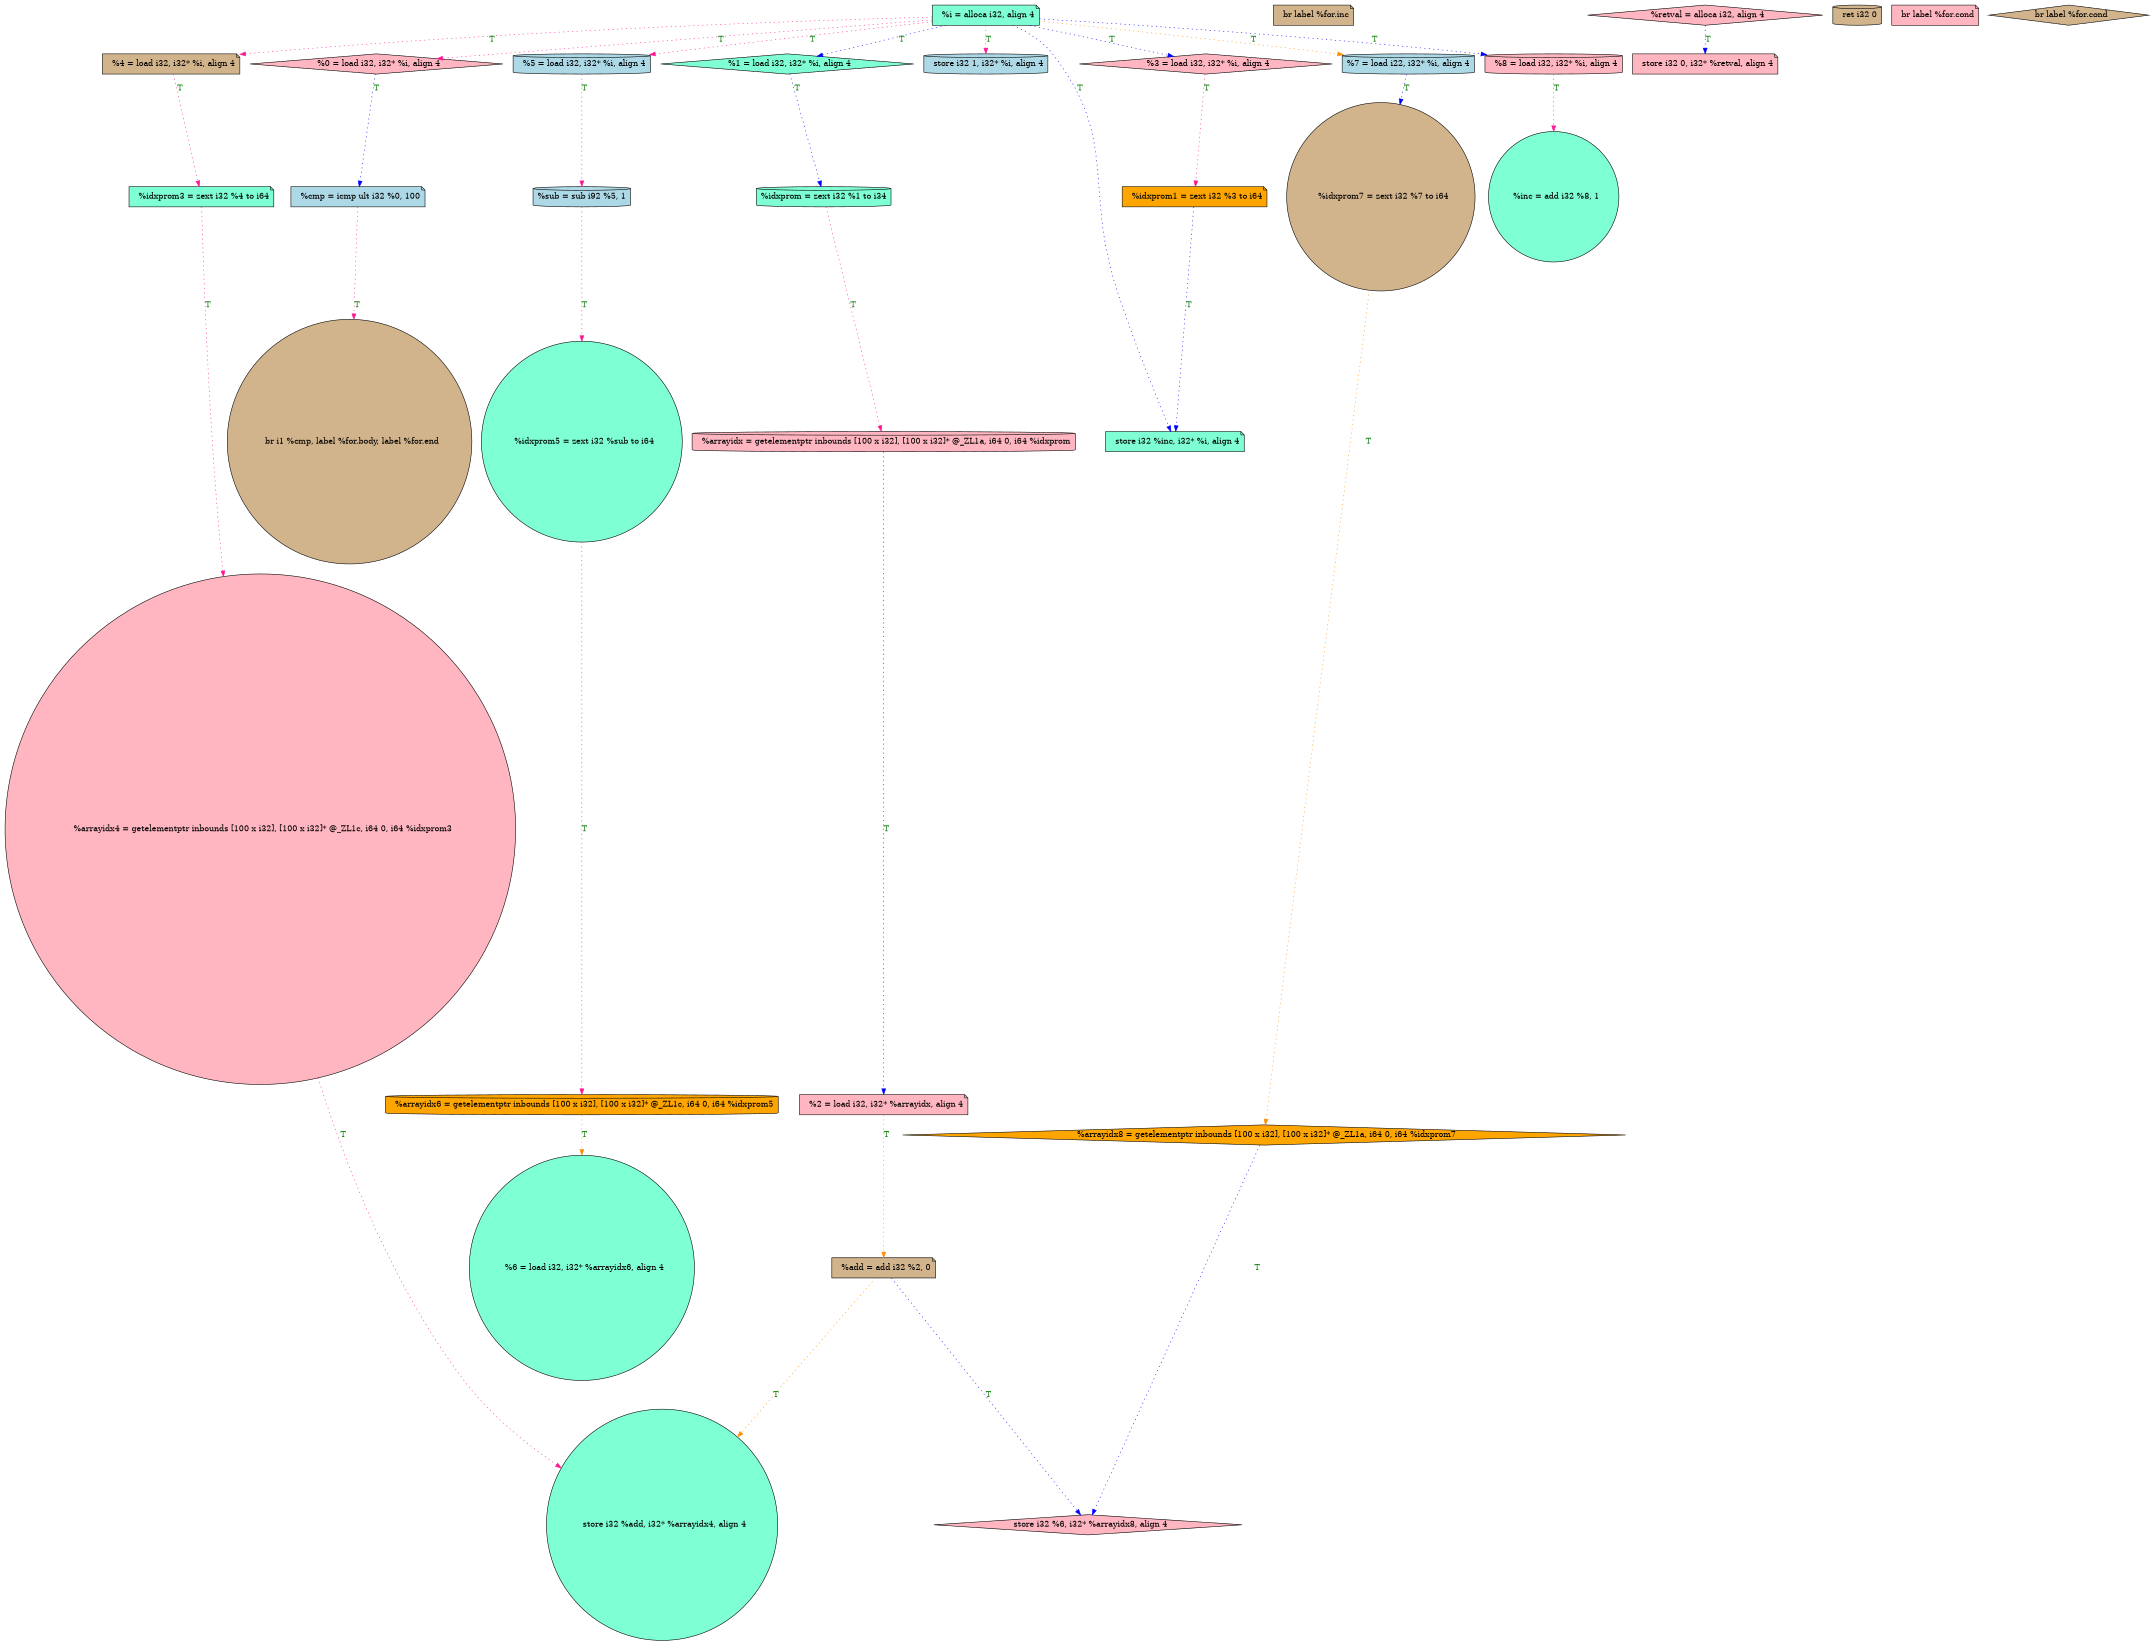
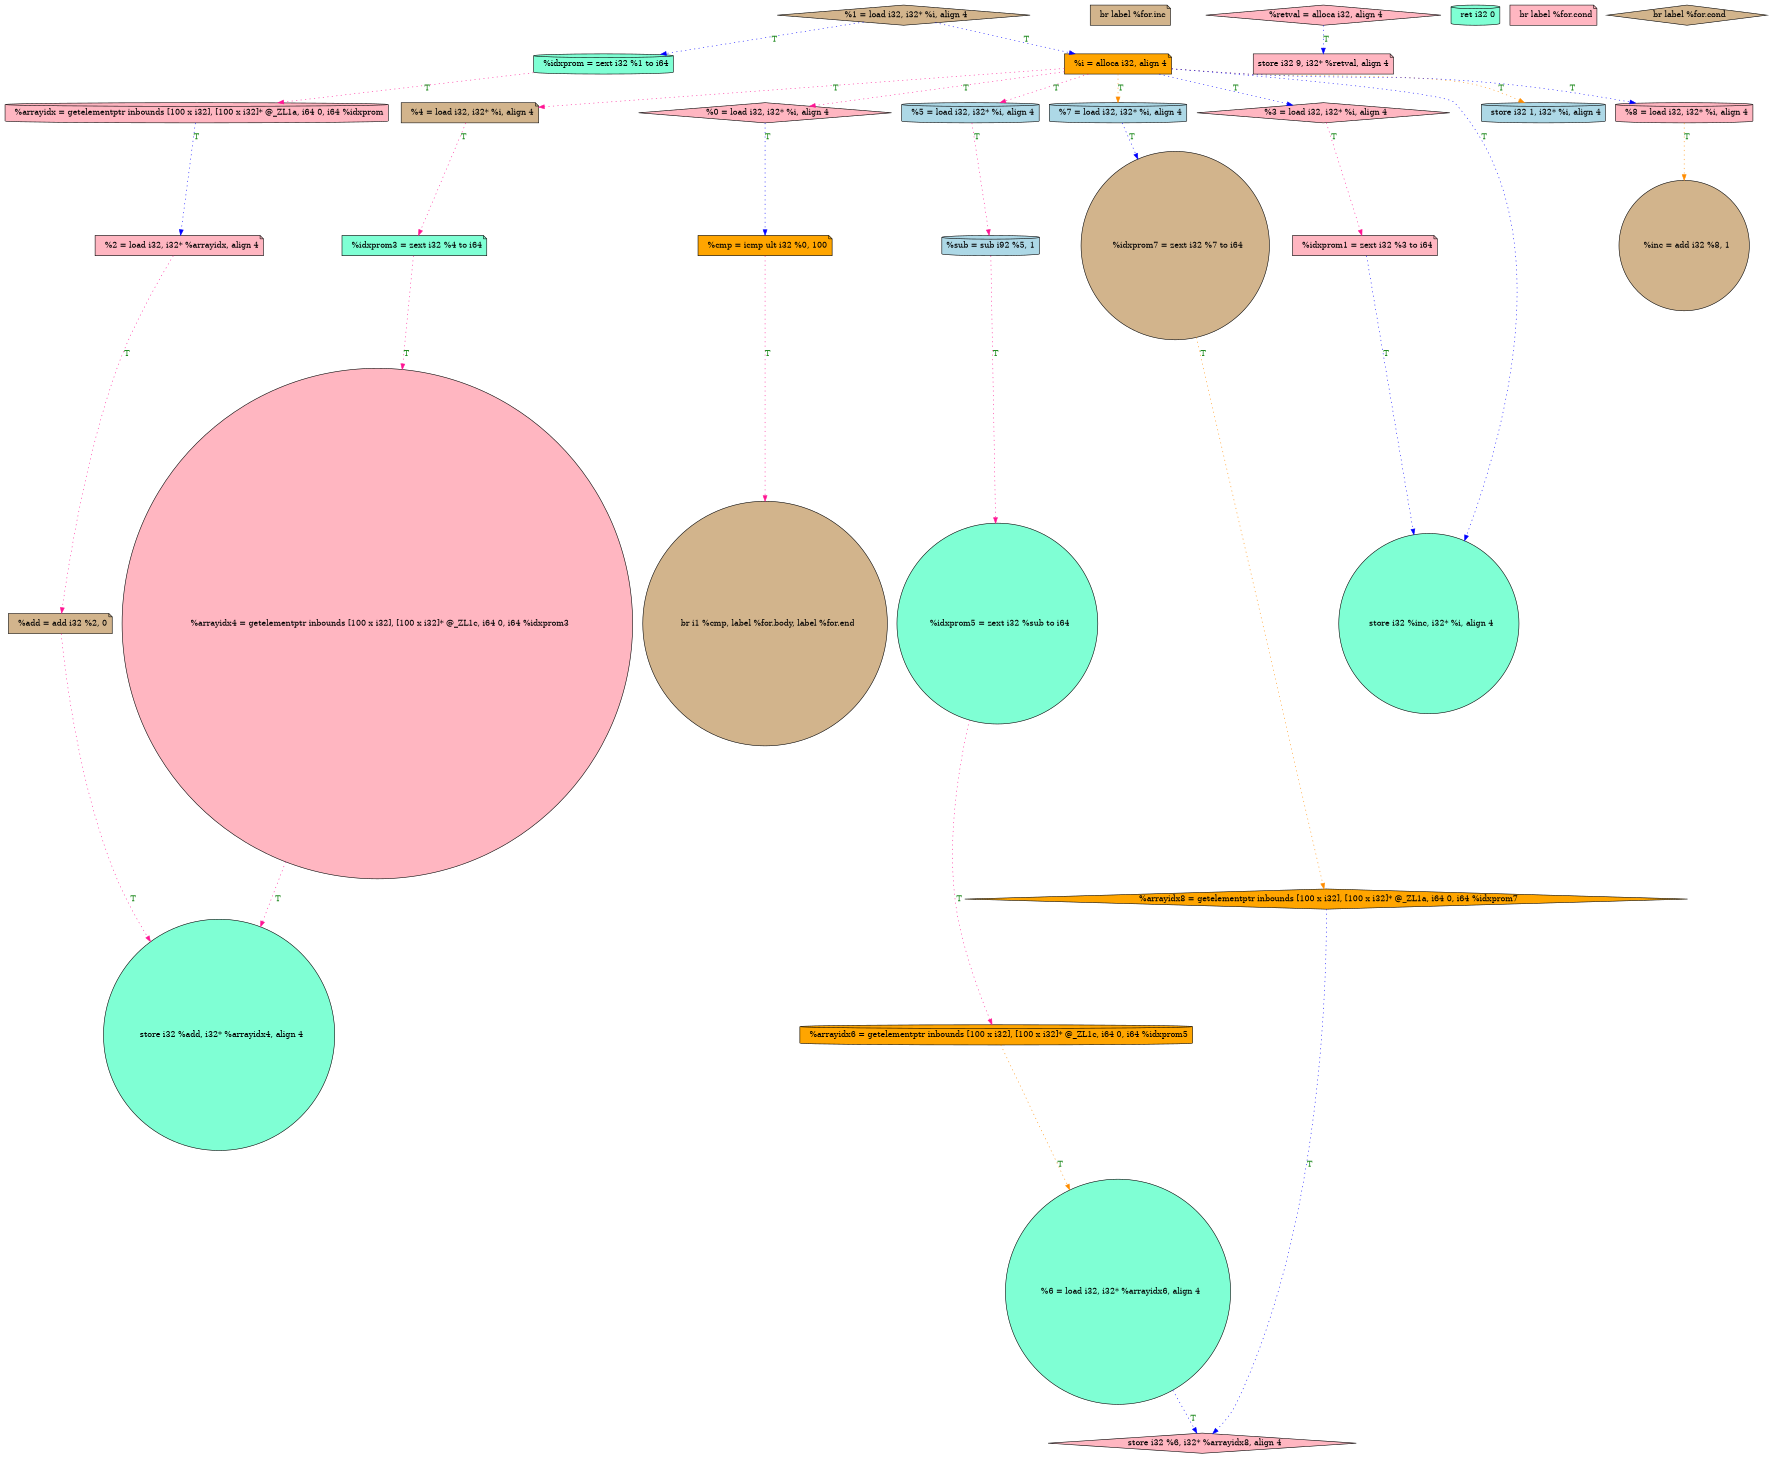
node "%i = alloca i32, align 4": fillcolor aquamarine -> orange
node "ret i32 0": fillcolor tan -> aquamarine
edge "%i = alloca i32, align 4" -> "store i32 1, i32* %i, align 4": color deeppink -> darkorange
edge "%i = alloca i32, align 4" -> "%1 = load i32, i32* %i, align 4": reversed
node "%1 = load i32, i32* %i, align 4": fillcolor aquamarine -> tan
node "%7 = load i22, i32* %i, align 4": label "%7 = load i22, i32* %i, align 4" -> "%7 = load i32, i32* %i, align 4"
node "store i32 0, i32* %retval, align 4": label "store i32 0, i32* %retval, align 4" -> "store i32 9, i32* %retval, align 4"
edge "%8 = load i32, i32* %i, align 4" -> "%inc = add i32 %8, 1": color deeppink -> darkorange
node "%cmp = icmp ult i32 %0, 100": fillcolor lightblue -> orange
node "%idxprom = zext i32 %1 to i34": label "%idxprom = zext i32 %1 to i34" -> "%idxprom = zext i32 %1 to i64"
node "%idxprom1 = zext i32 %3 to i64": fillcolor orange -> lightpink
node "%inc = add i32 %8, 1": fillcolor aquamarine -> tan
node "store i32 %inc, i32* %i, align 4": shape note -> circle
edge "%2 = load i32, i32* %arrayidx, align 4" -> "%add = add i32 %2, 0": color darkorange -> deeppink
edge "%add = add i32 %2, 0" -> "store i32 %add, i32* %arrayidx4, align 4": color darkorange -> deeppink
edge "%add = add i32 %2, 0" -> "store i32 %6, i32* %arrayidx8, align 4": now "%6 = load i32, i32* %arrayidx6, align 4" -> "store i32 %6, i32* %arrayidx8, align 4"
